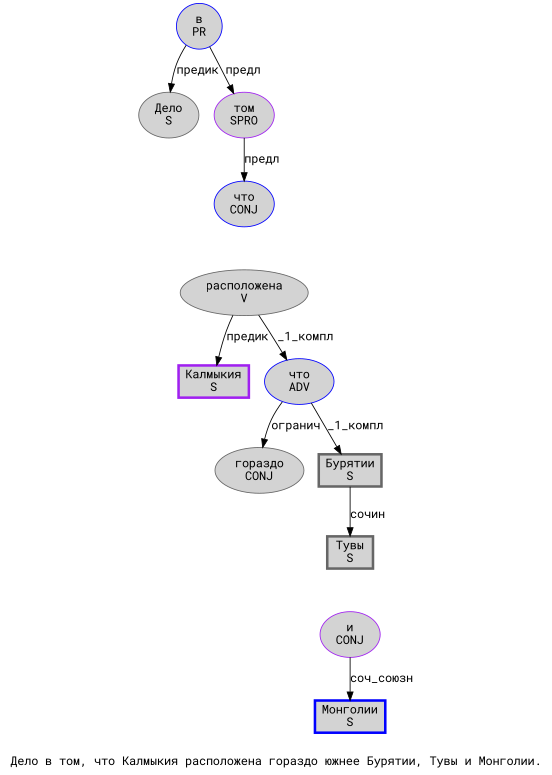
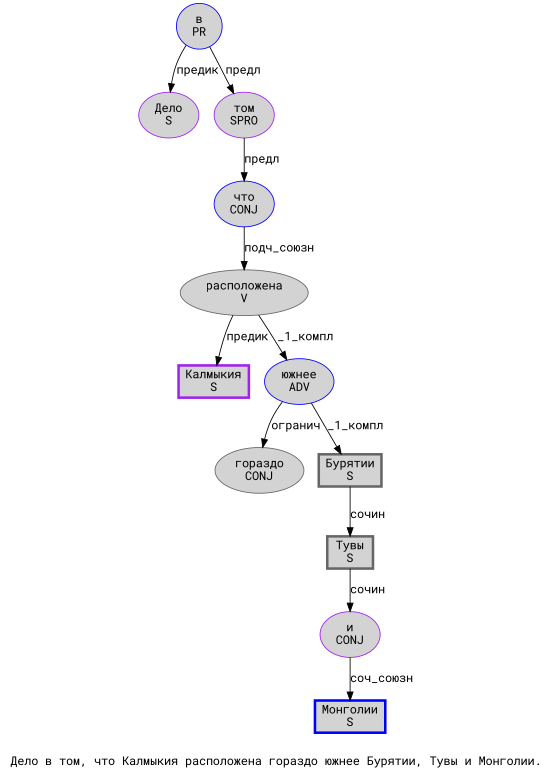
node "Дело S": color gray40 -> purple
edge "что CONJ" -> "расположена V": added, label "подч_союзн"
node "что ADV": label "что ADV" -> "южнее ADV"
edge "Тувы S" -> "и CONJ": added, label "сочин"
